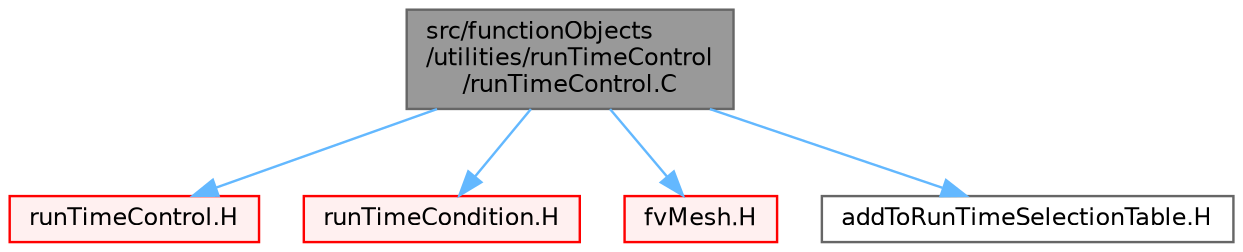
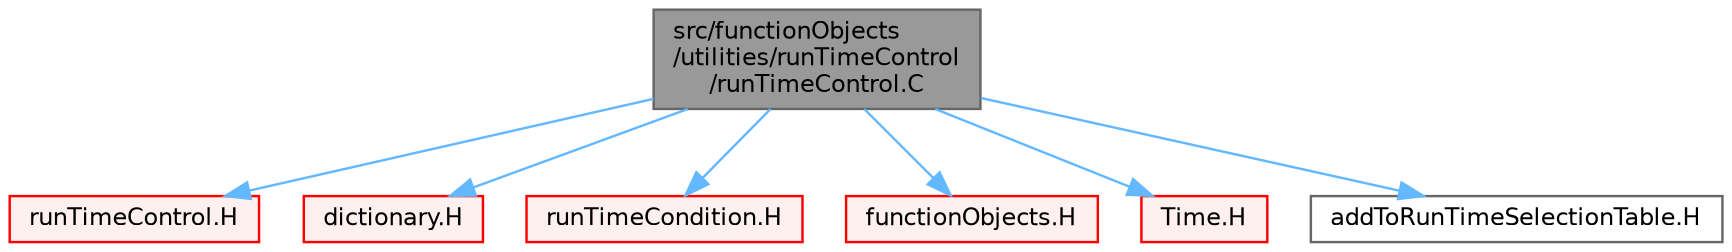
node "dictionary.H": added
node "fvMesh.H": label "fvMesh.H" -> "functionObjects.H"
node "Time.H": added
